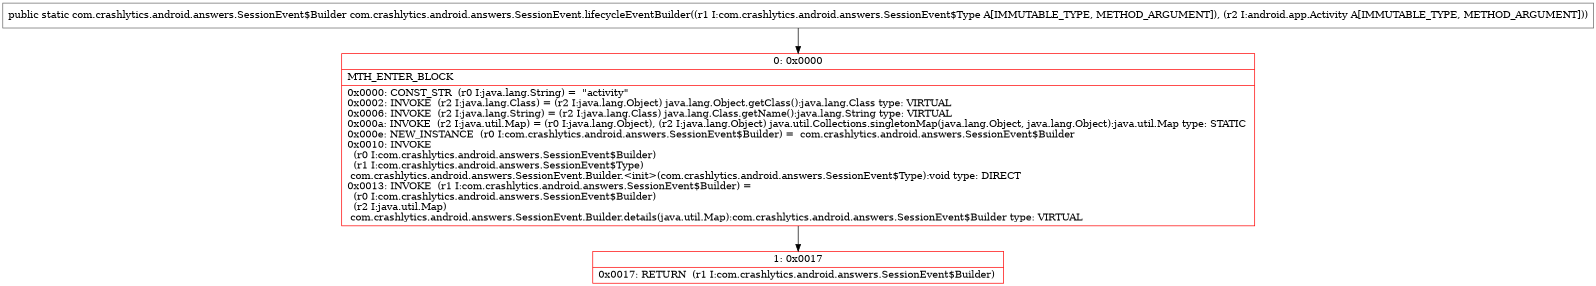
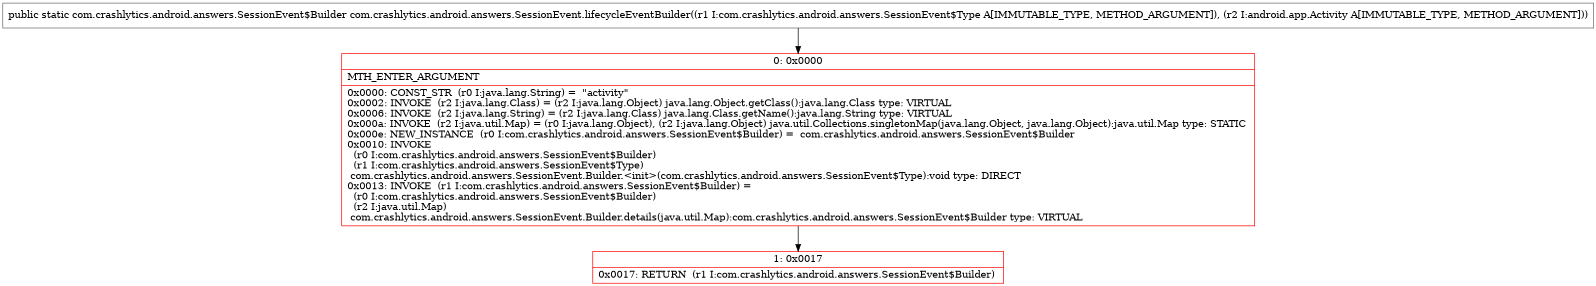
node "0: 0x0000": text "MTH_ENTER_BLOCK" -> "MTH_ENTER_ARGUMENT"
